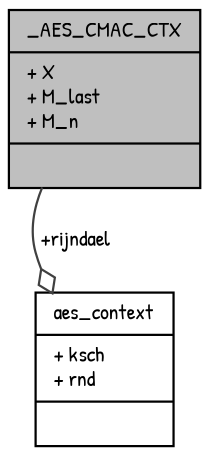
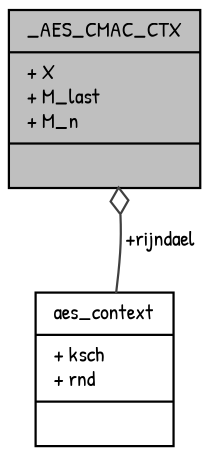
edge "_AES_CMAC_CTX" -> "aes_context": reversed
